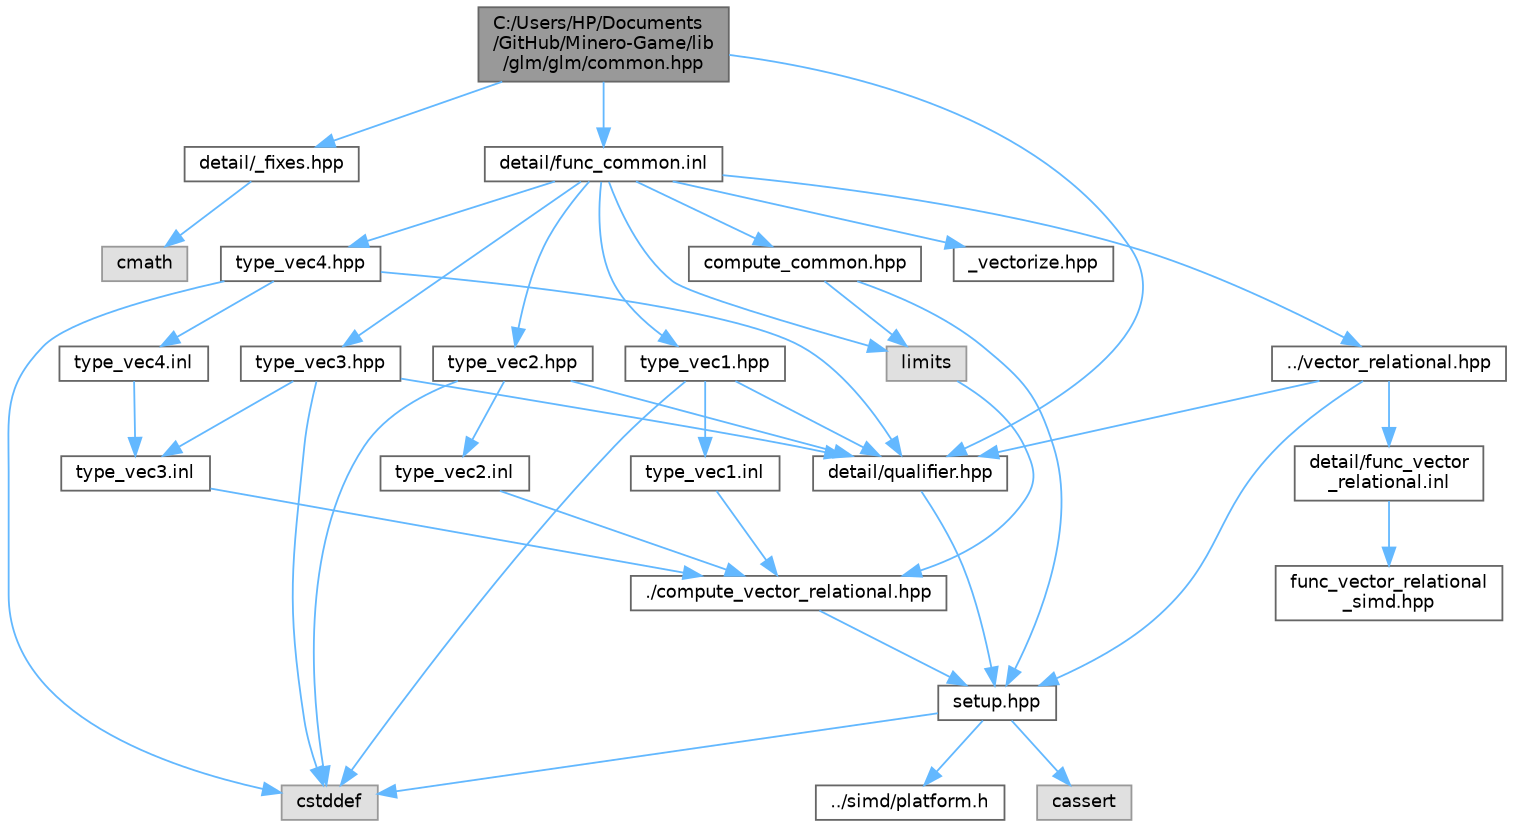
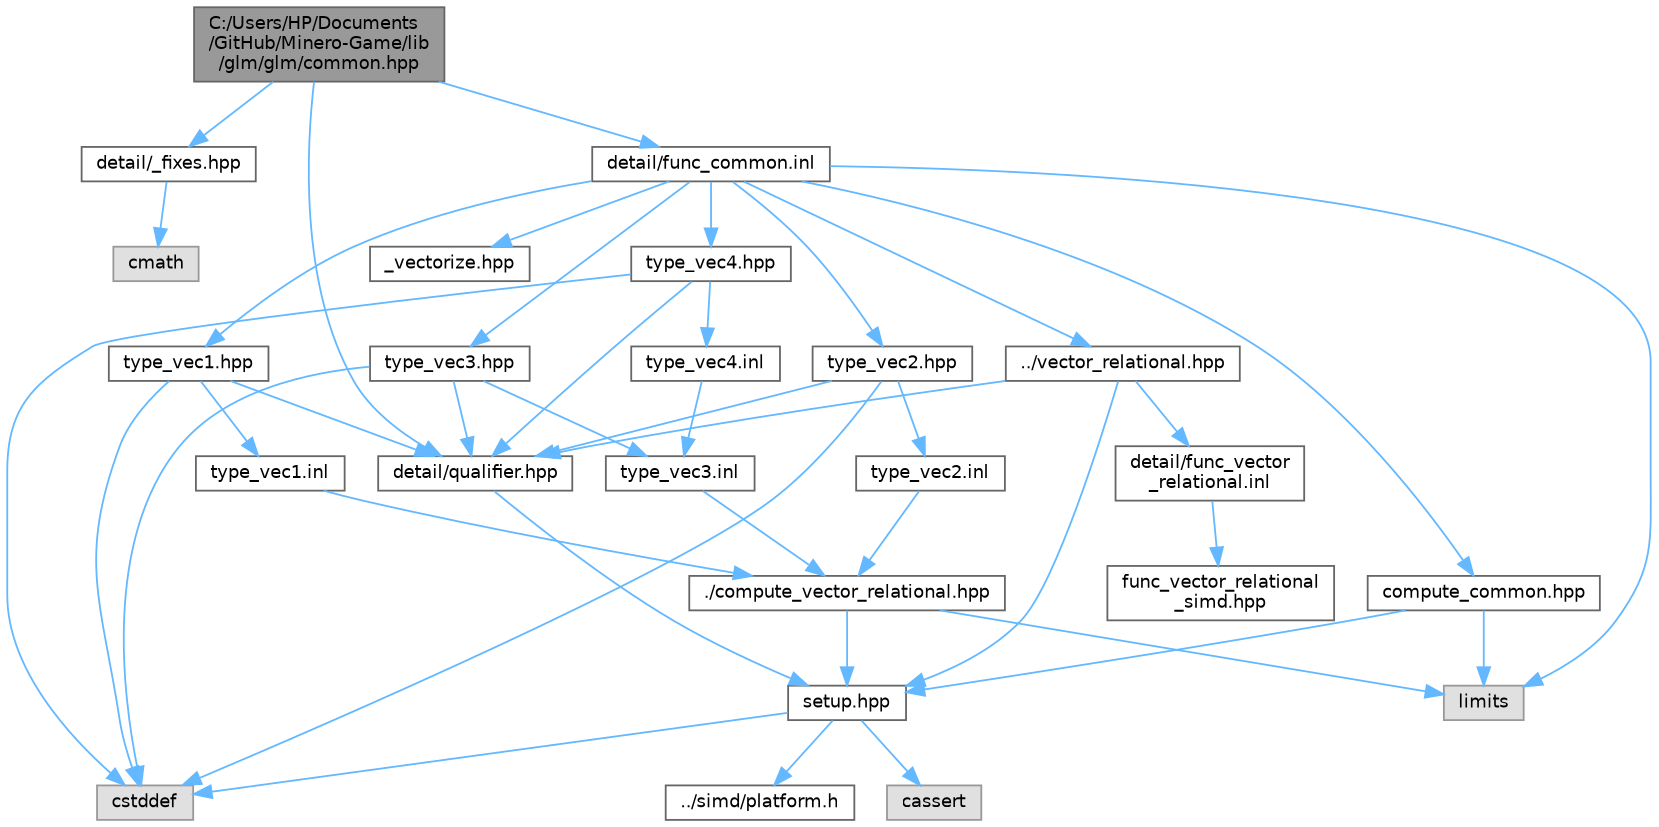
edge "limits" -> "./compute_vector_relational.hpp": reversed
